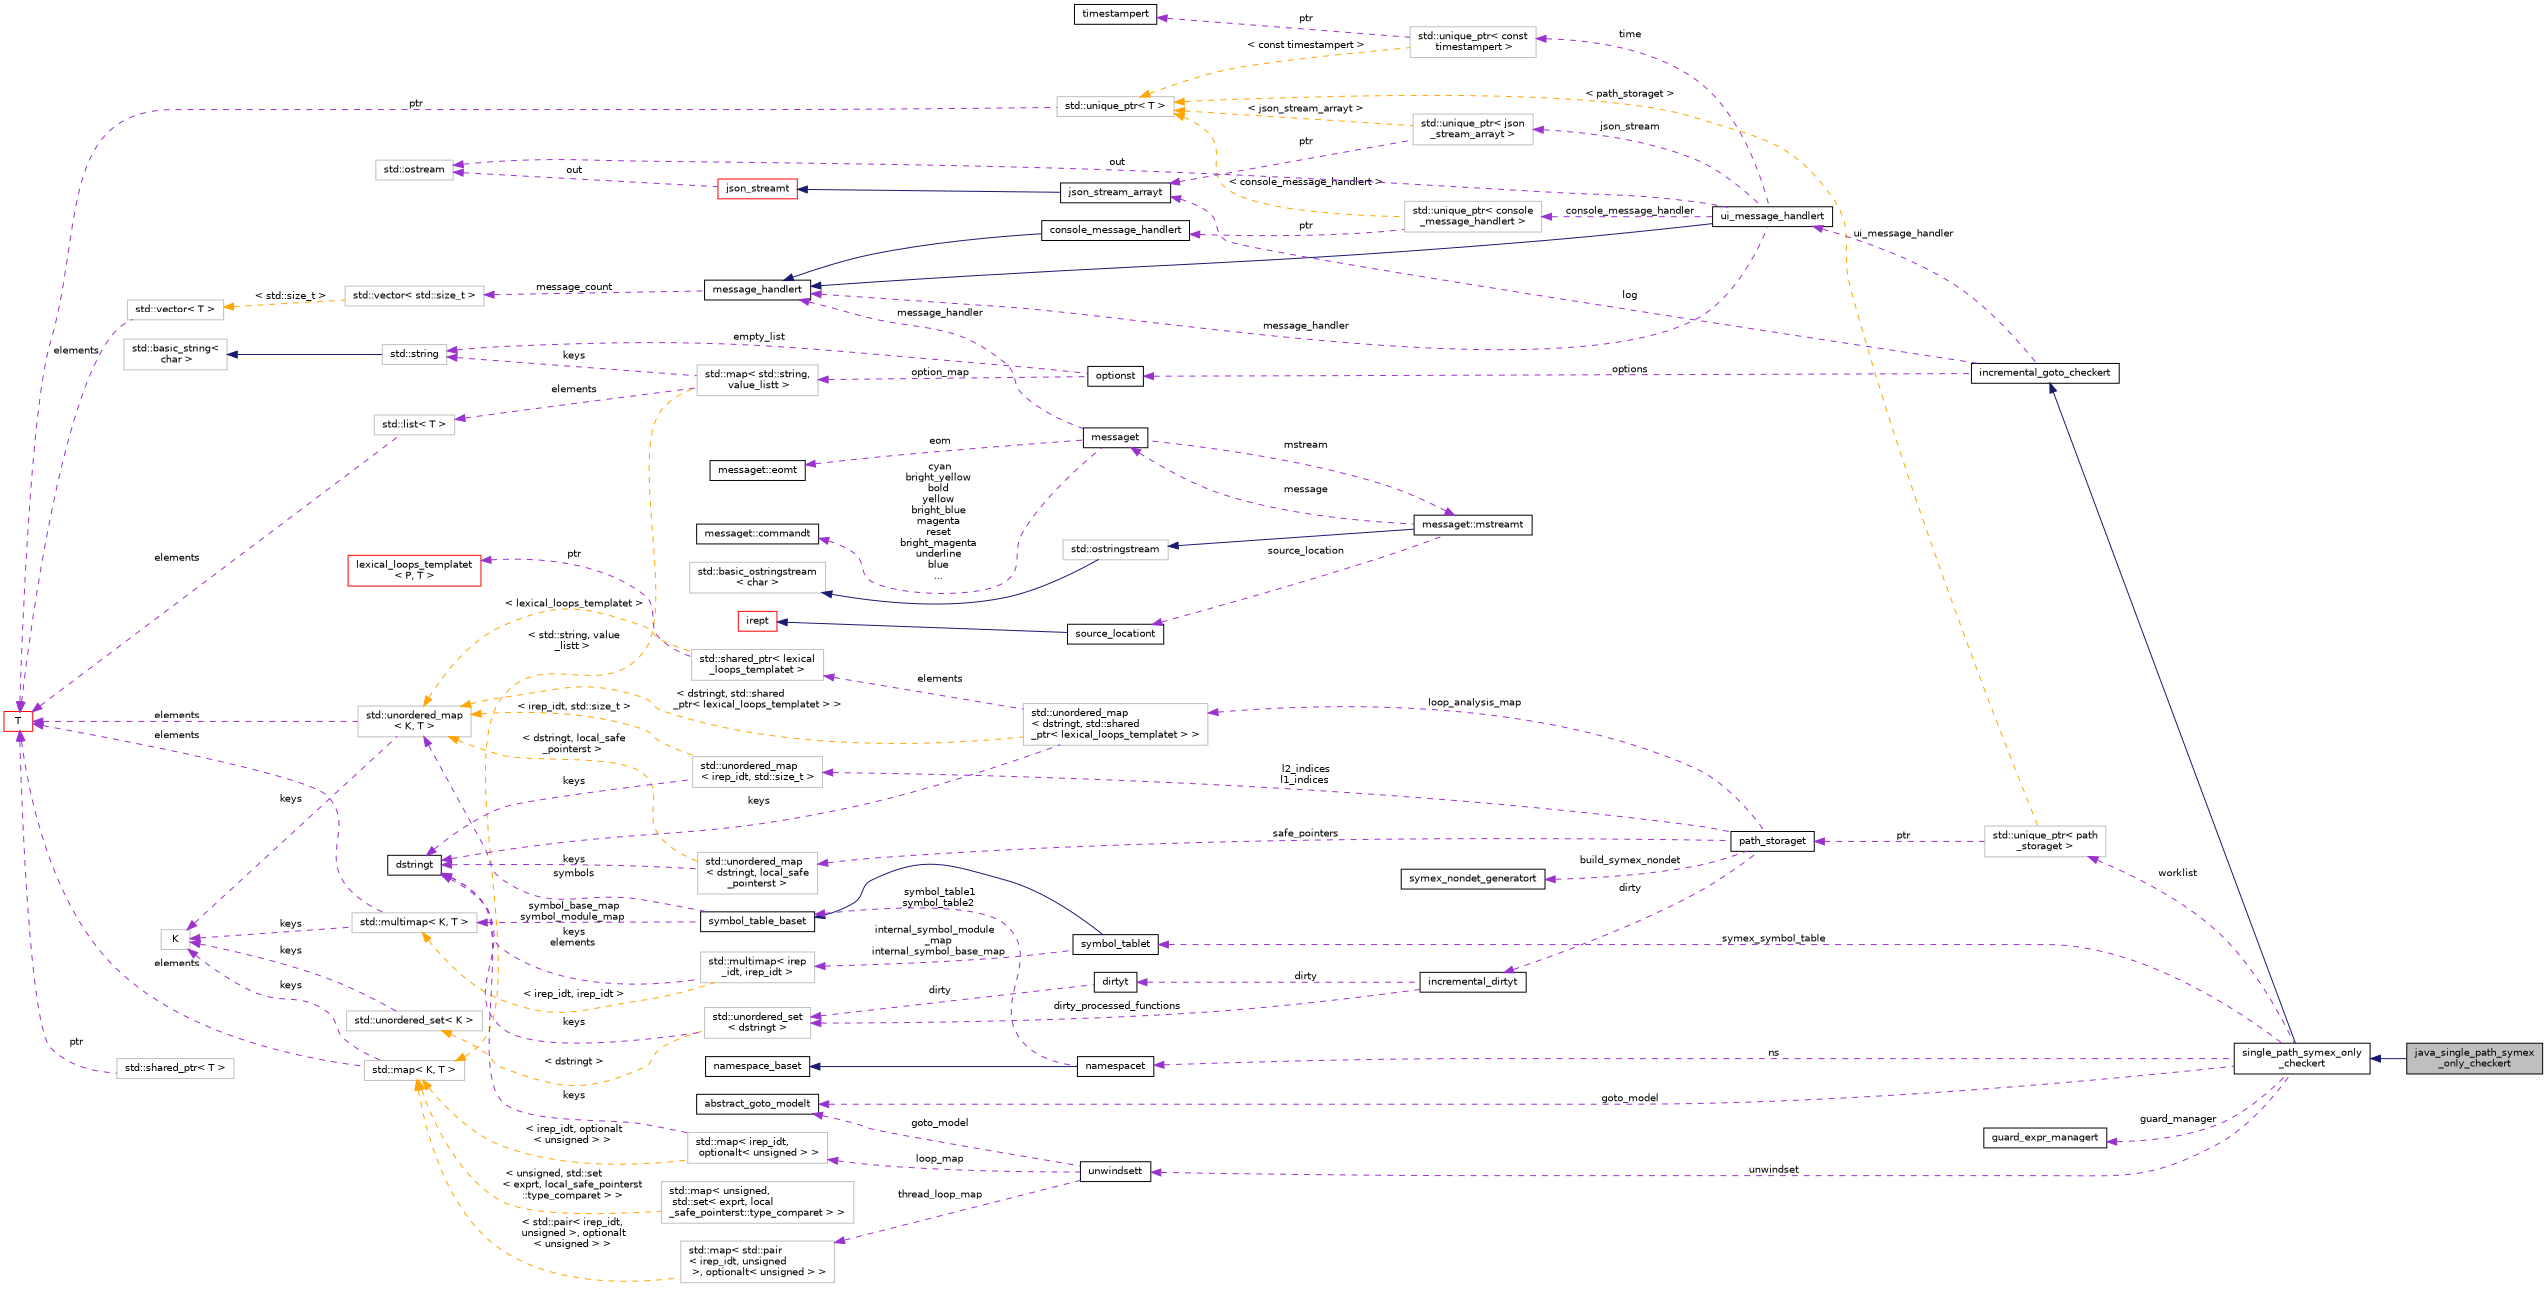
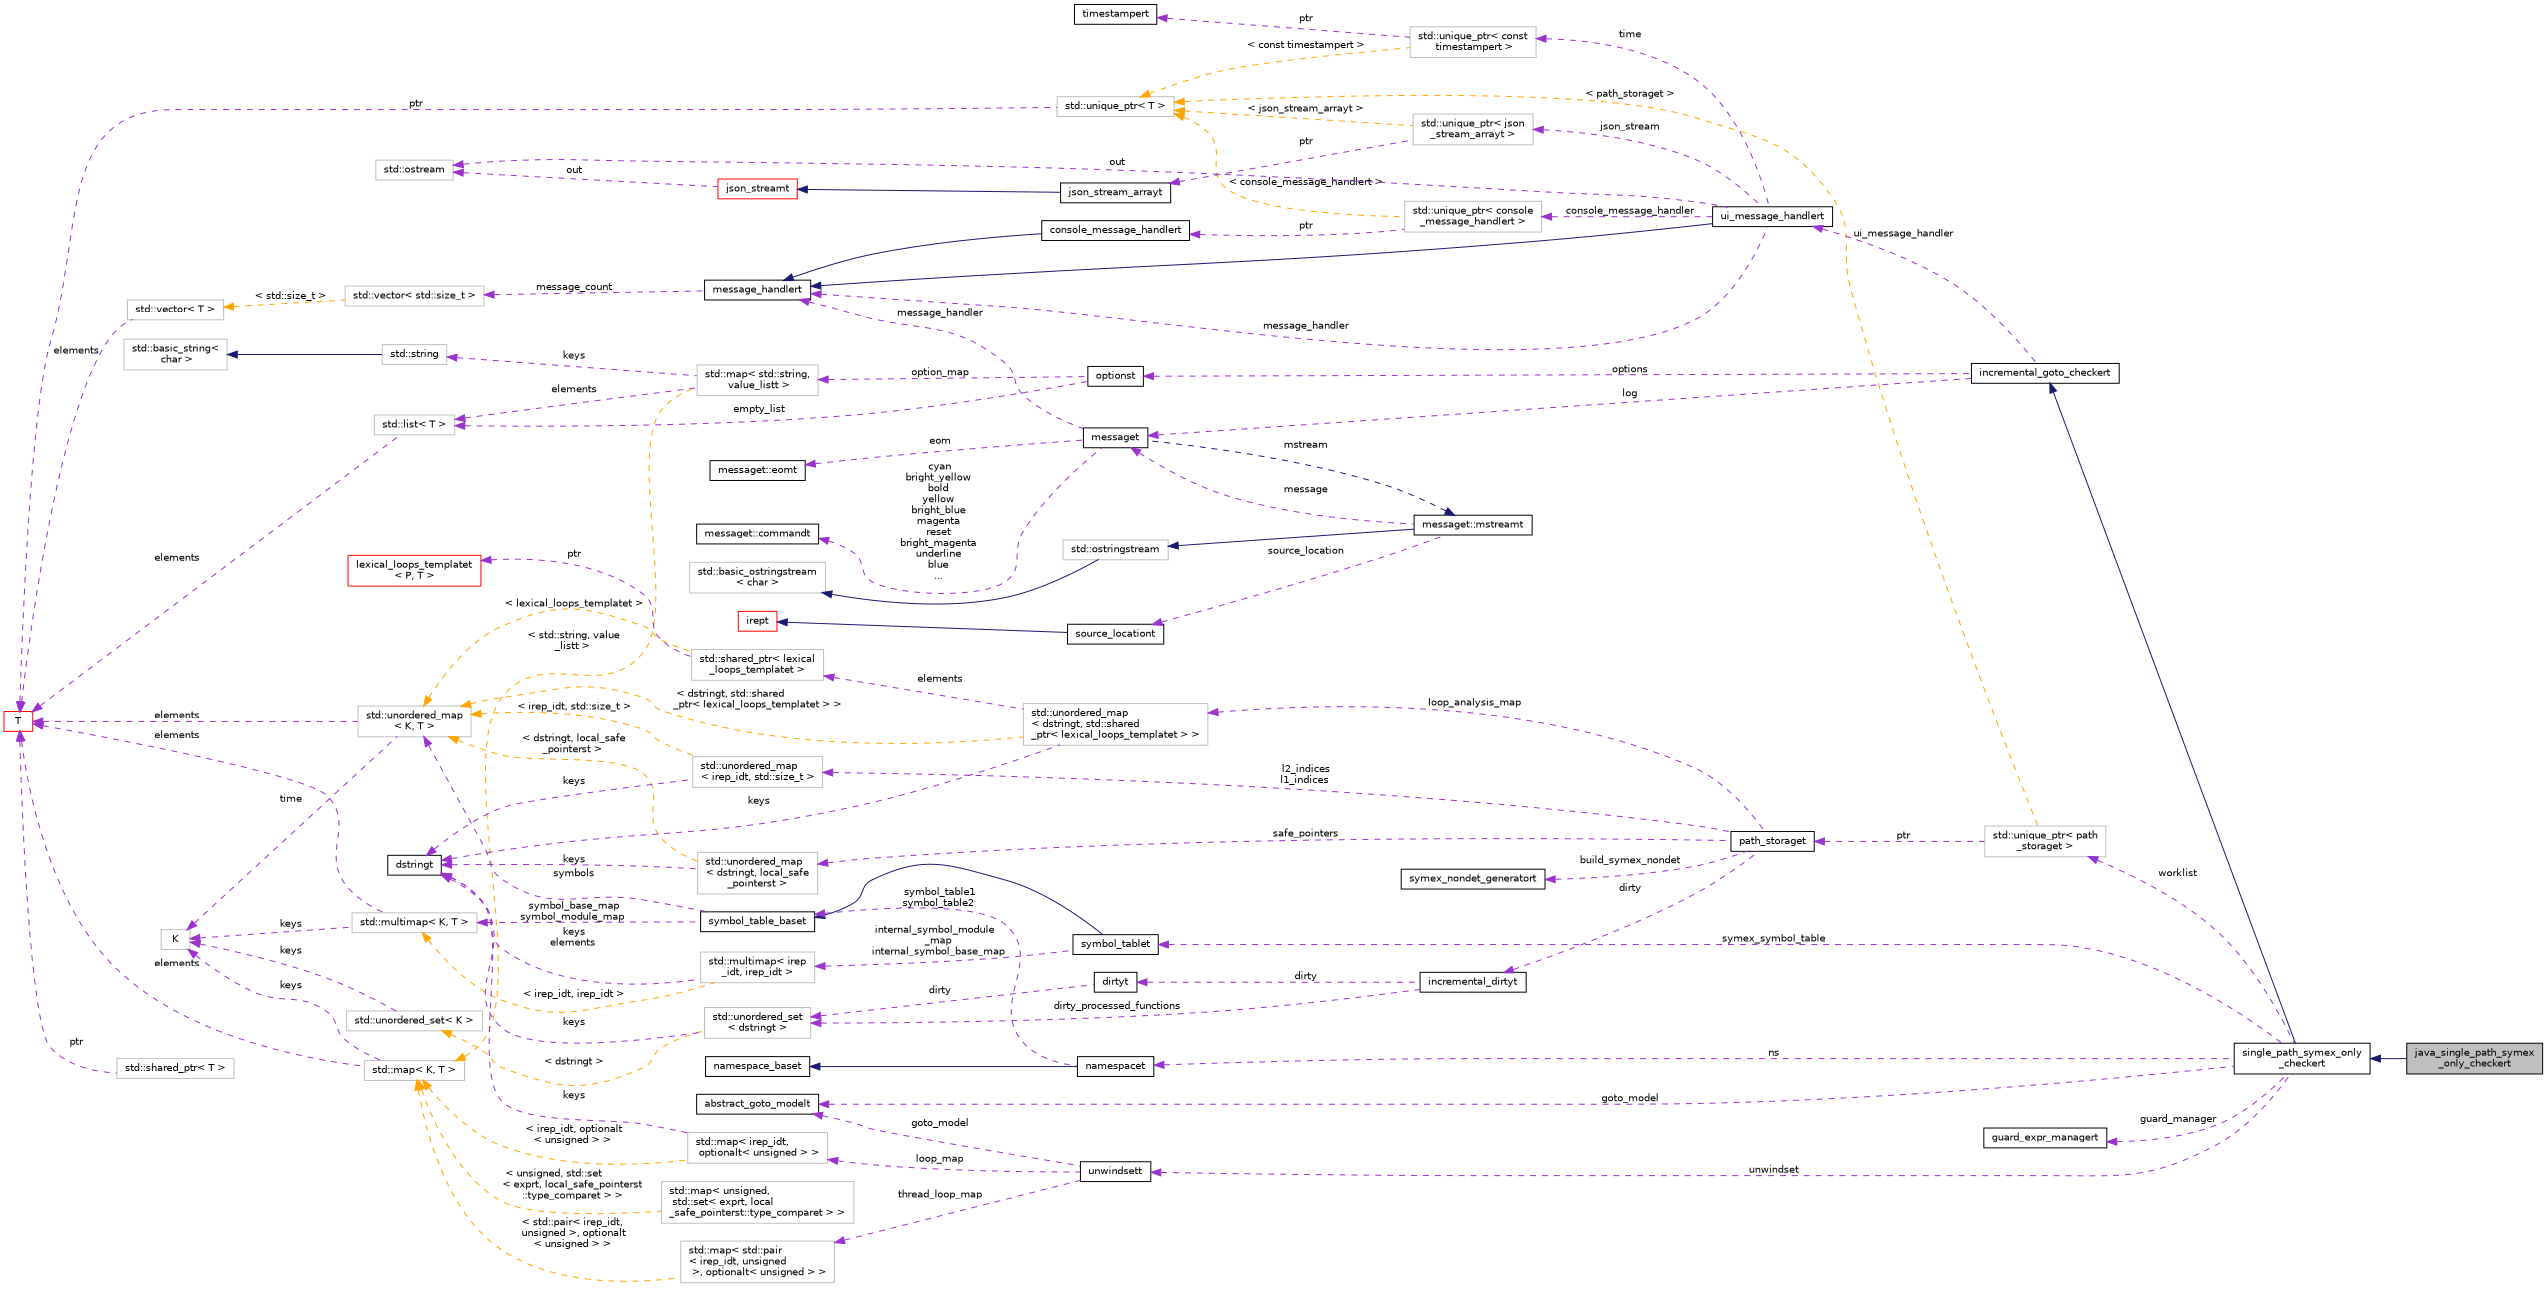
edge "incremental_goto_checkert" -> "json_stream_arrayt": now "incremental_goto_checkert" -> "messaget"
edge "optionst" -> "std::string": now "optionst" -> "std::list< T >"
edge "messaget" -> "messaget::mstreamt": color darkorchid3 -> midnightblue
edge "std::unordered_map < K, T >" -> "K": label " keys" -> " time"
